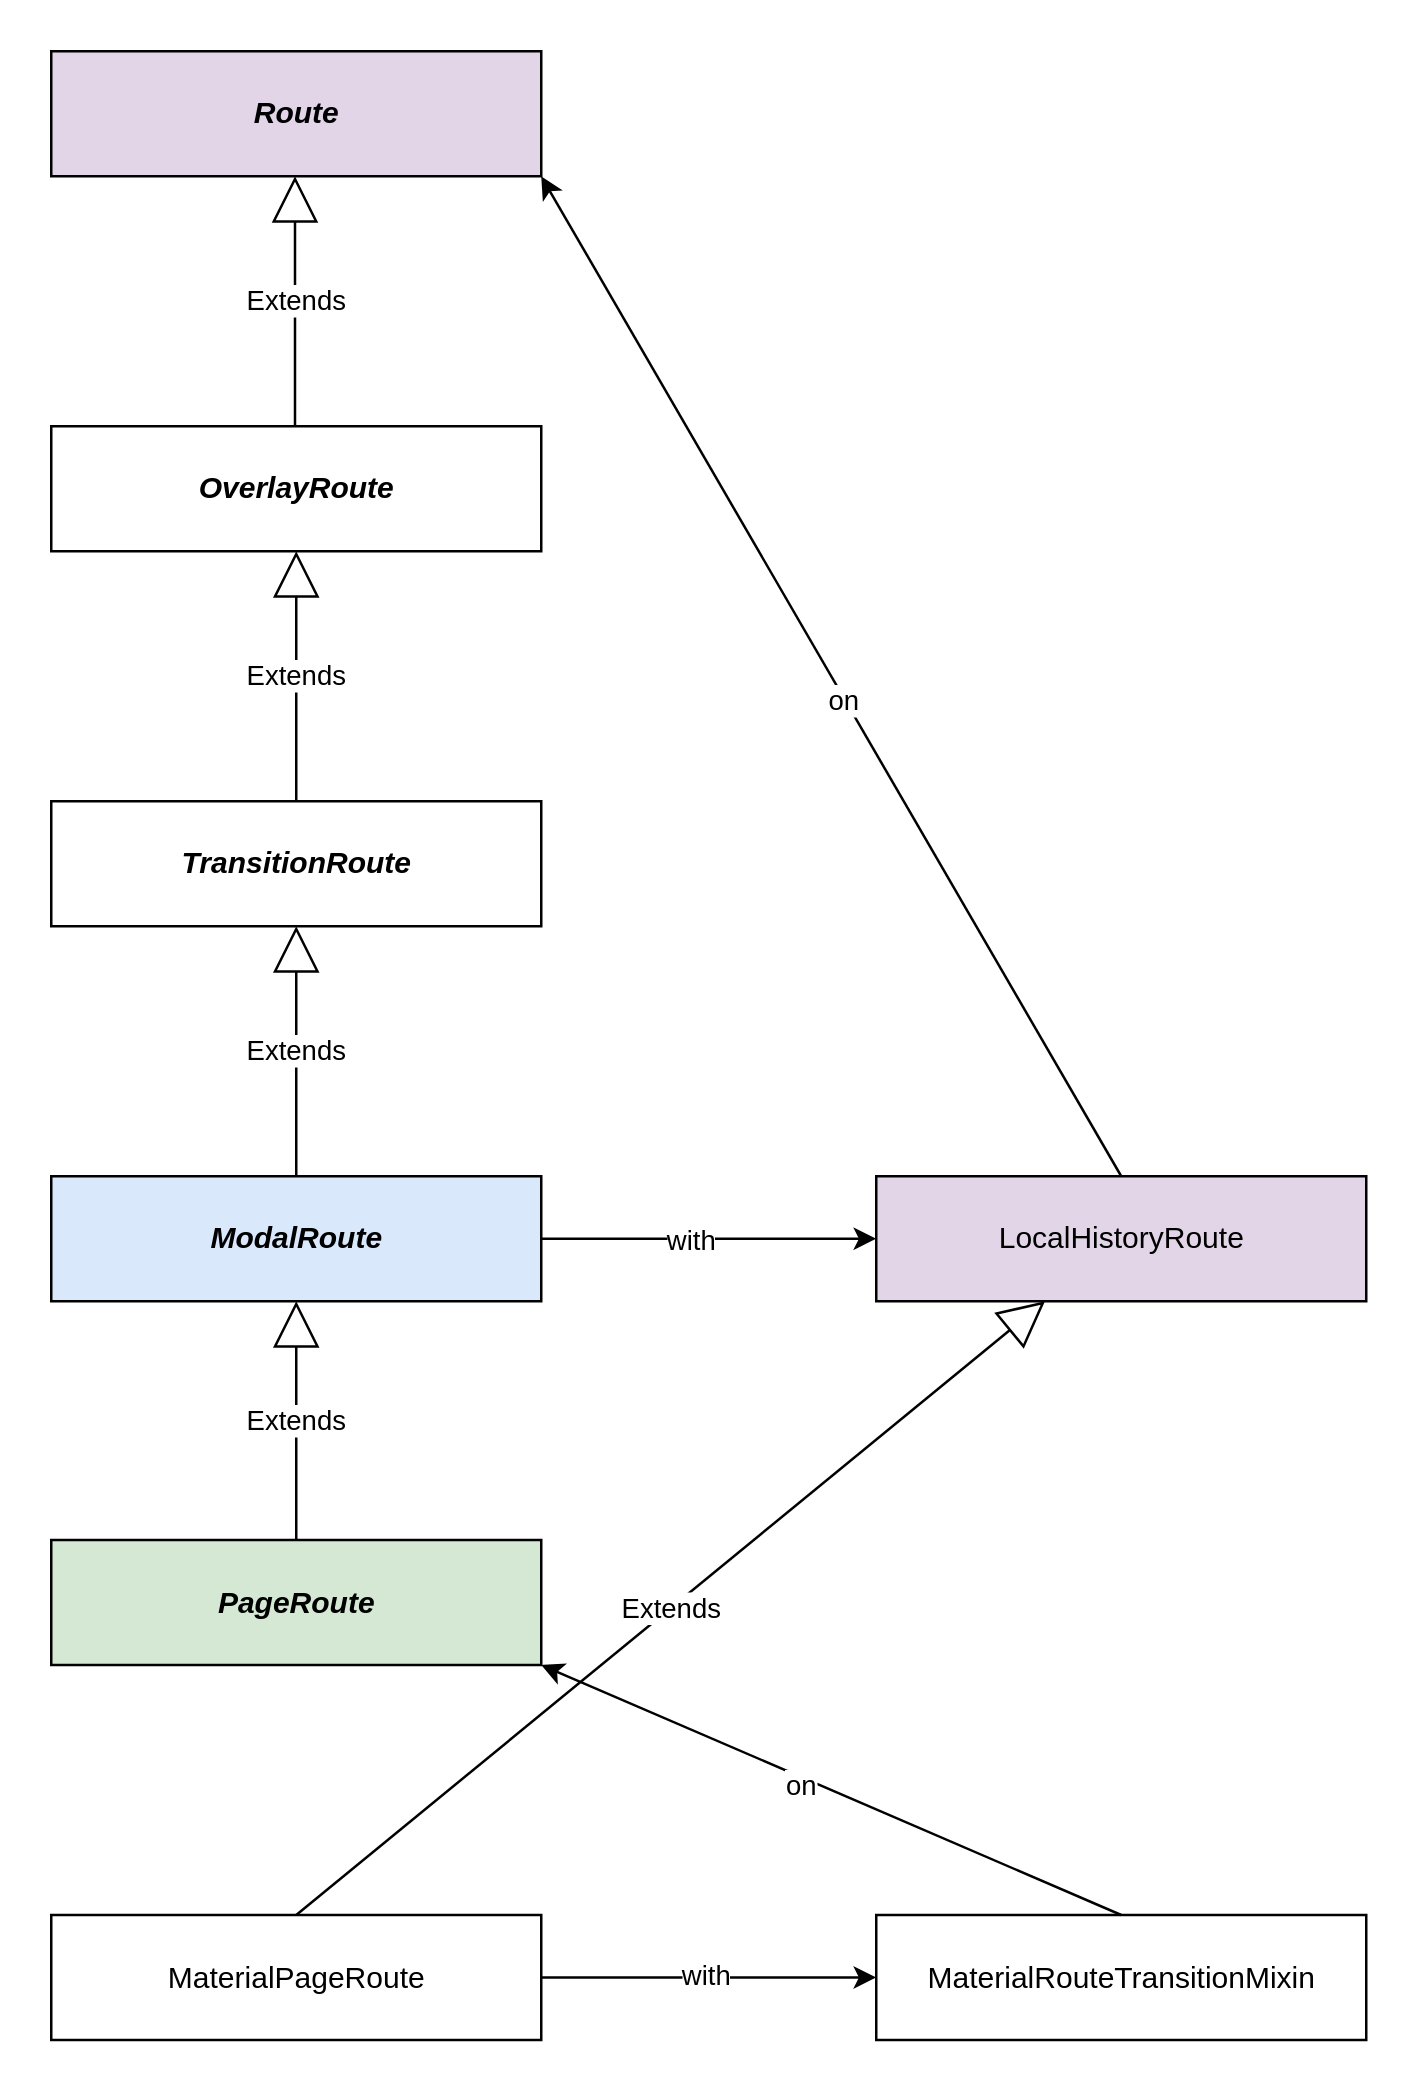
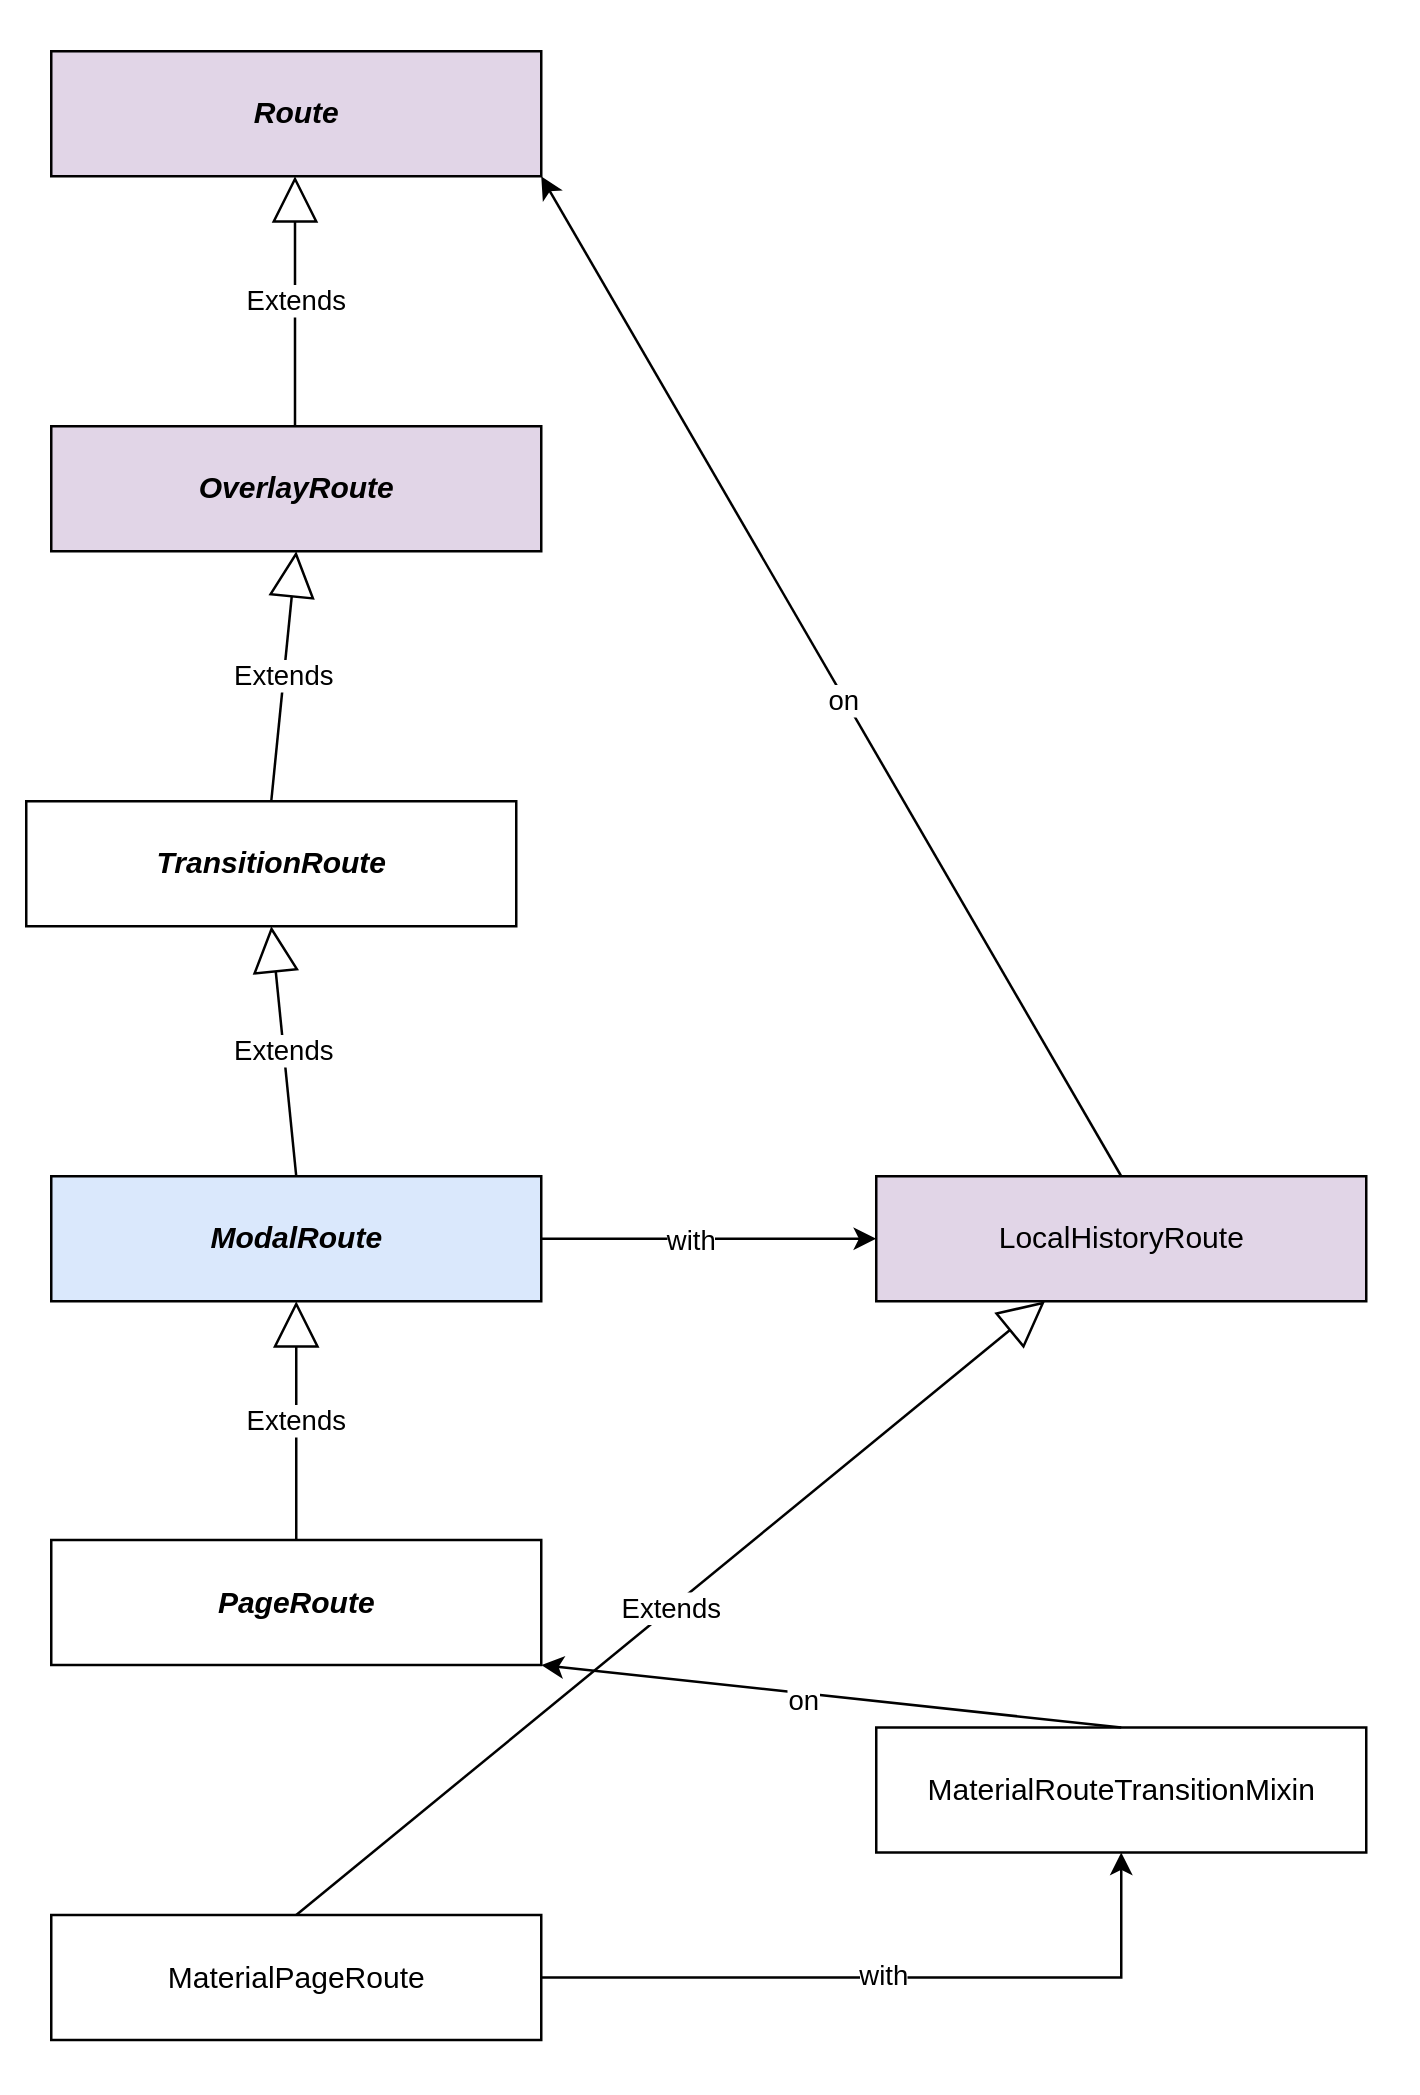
node "OverlayRoute": fillcolor #ffffff -> #e1d5e7
node "TransitionRoute": moved (296, 864) -> (271, 864)
node "PageRoute": fillcolor #d5e8d4 -> #ffffff
node "MaterialRouteTransitionMixin": moved (1121, 1978) -> (1121, 1790)
